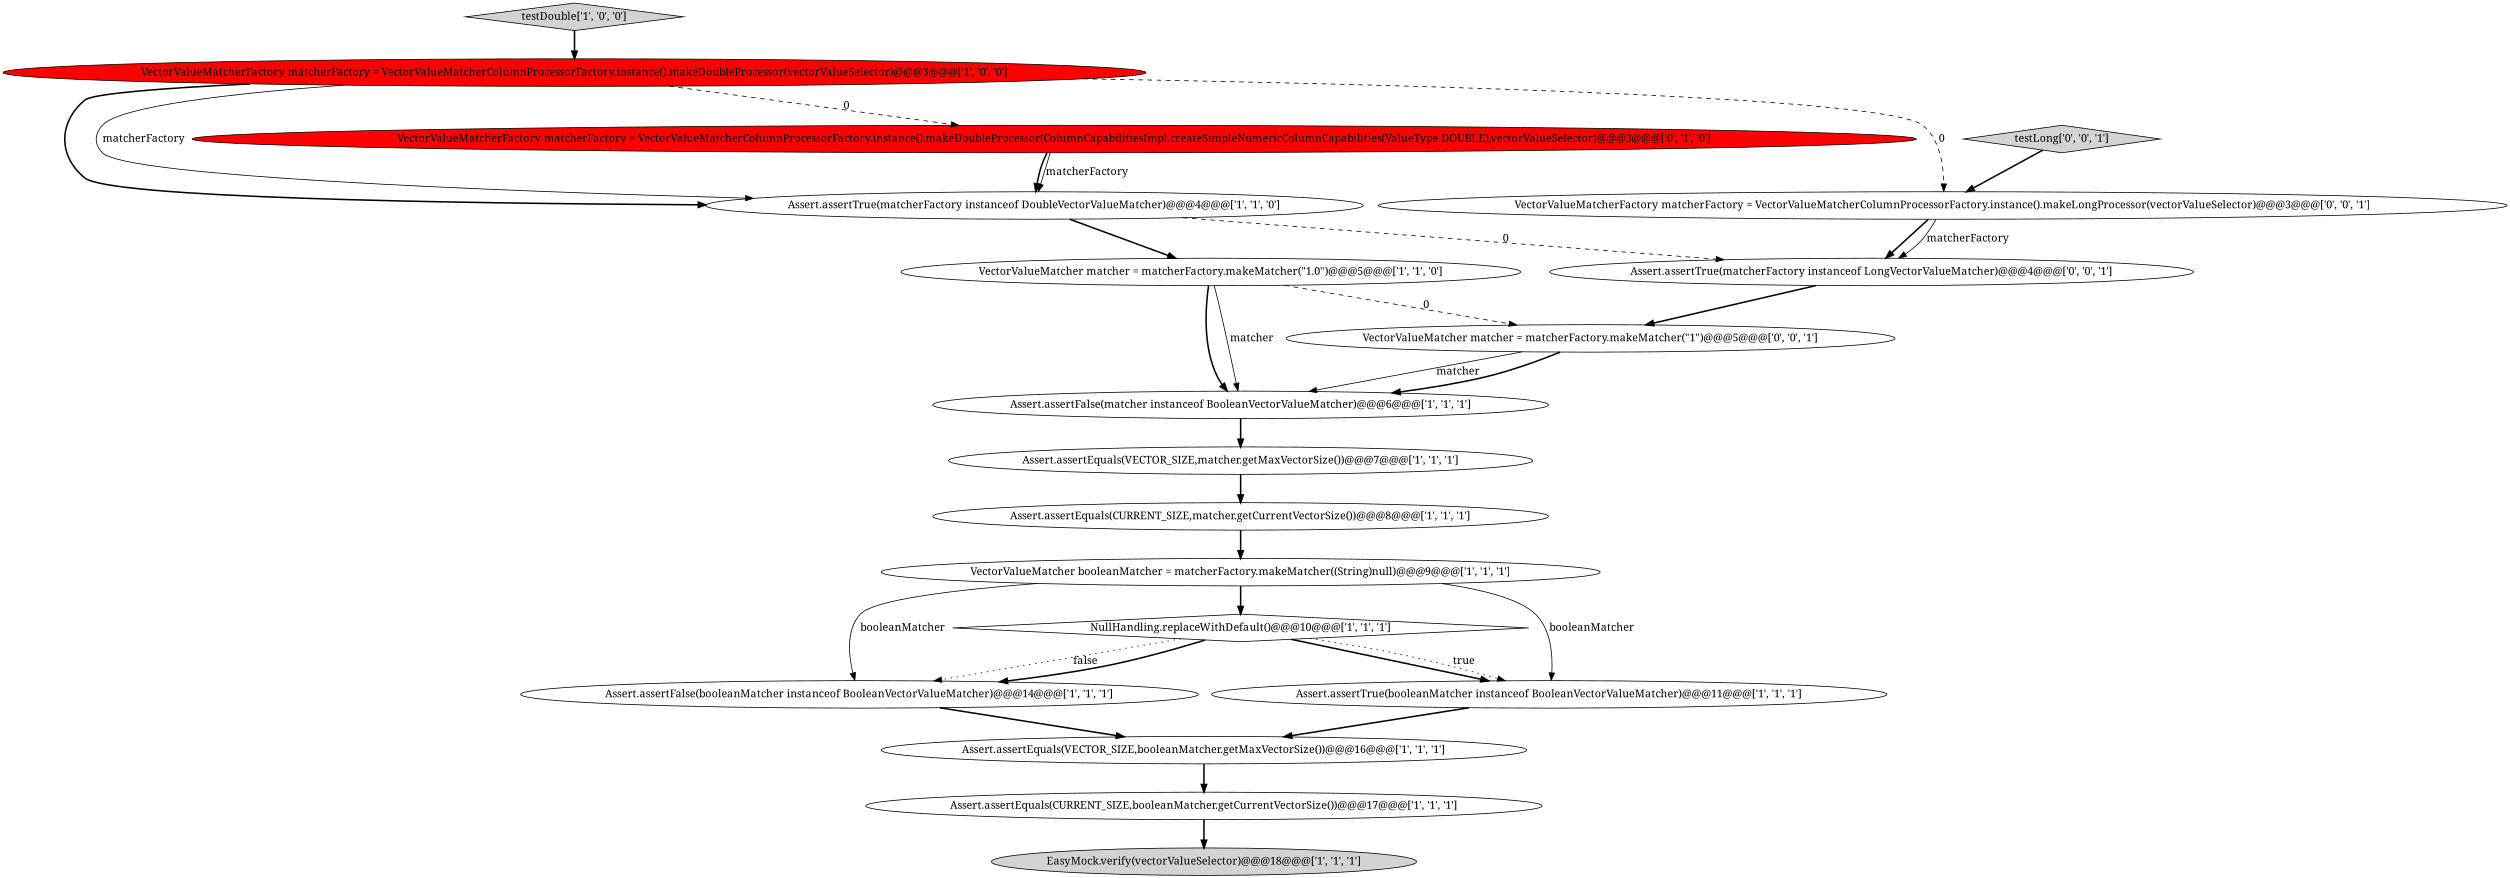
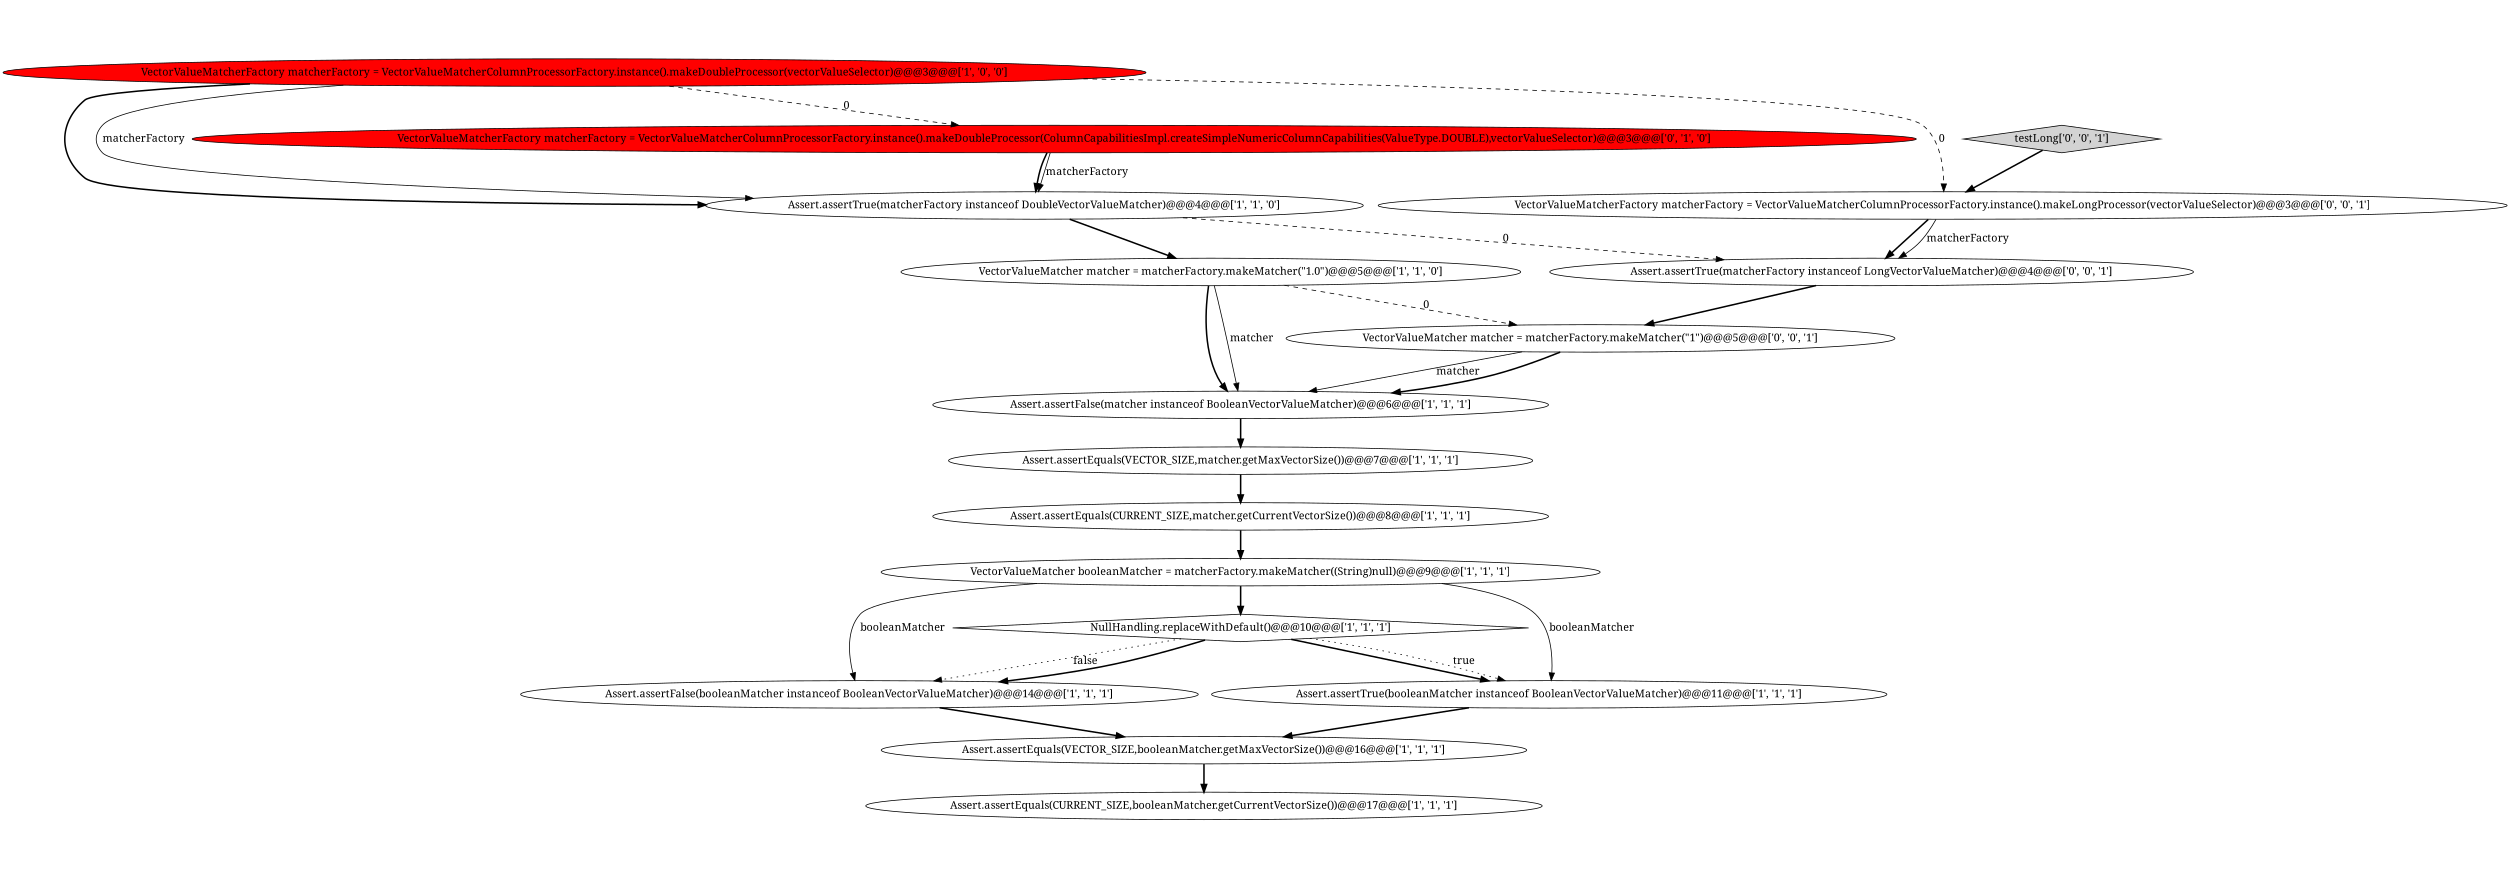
node "testDouble['1', '0', '0']": removed
node "EasyMock.verify(vectorValueSelector)@@@18@@@['1', '1', '1']": removed
